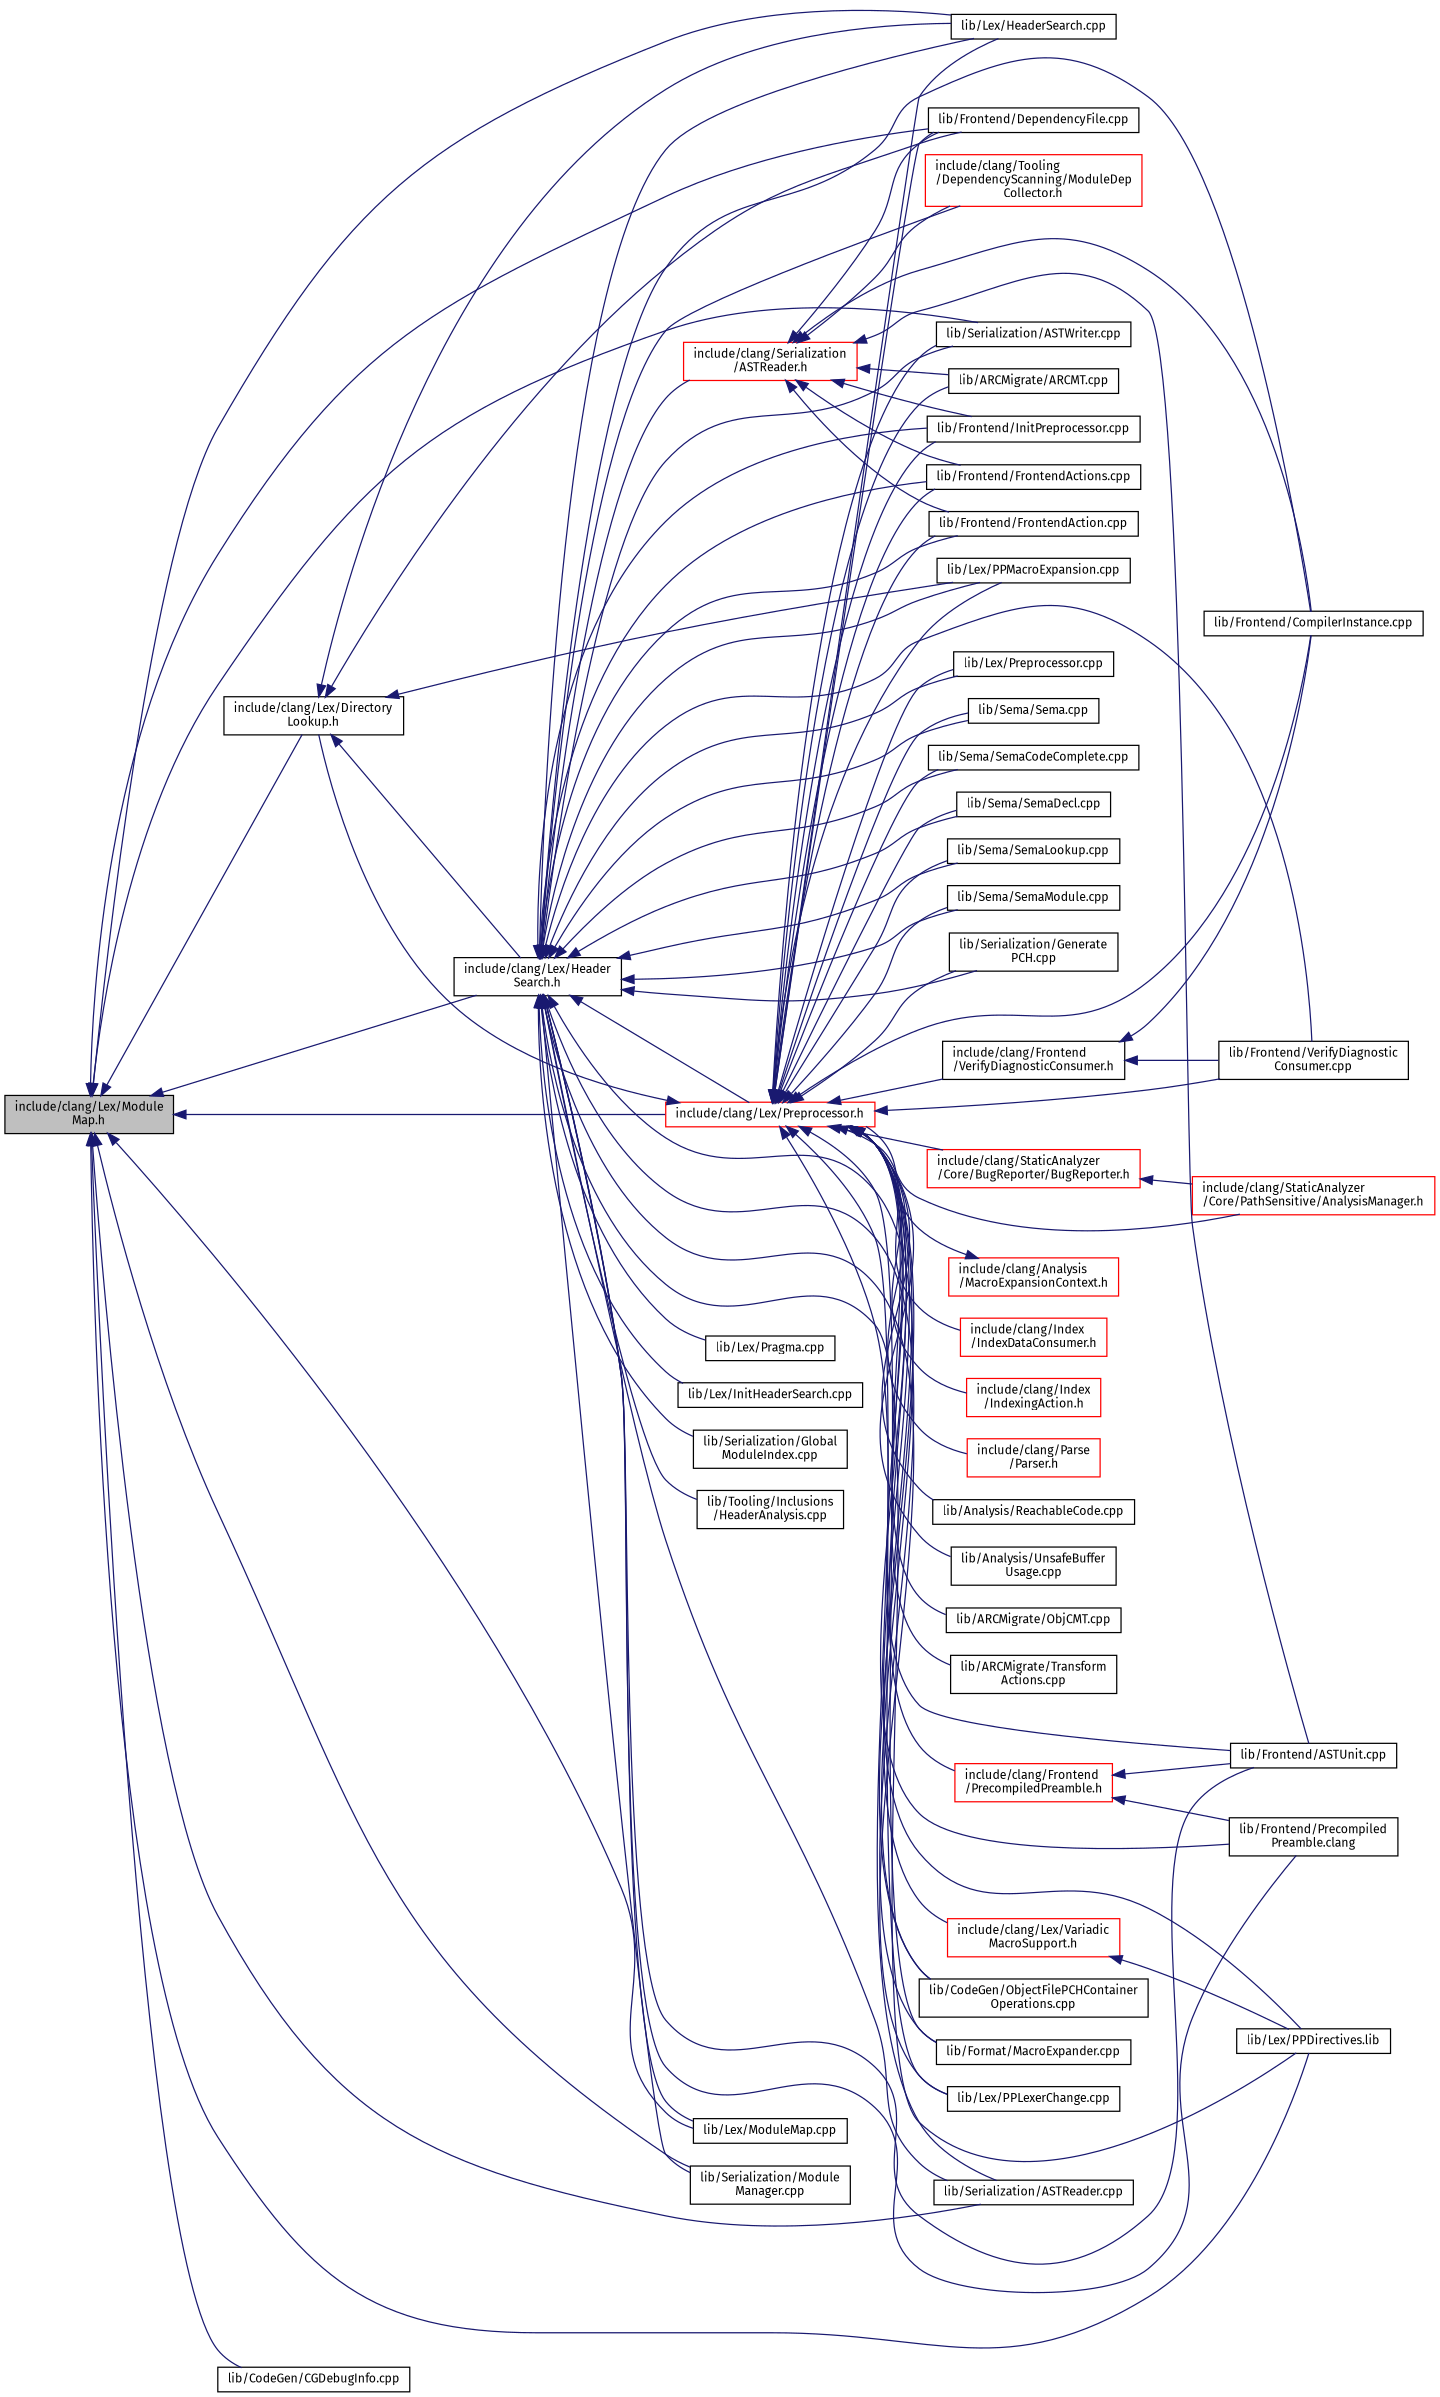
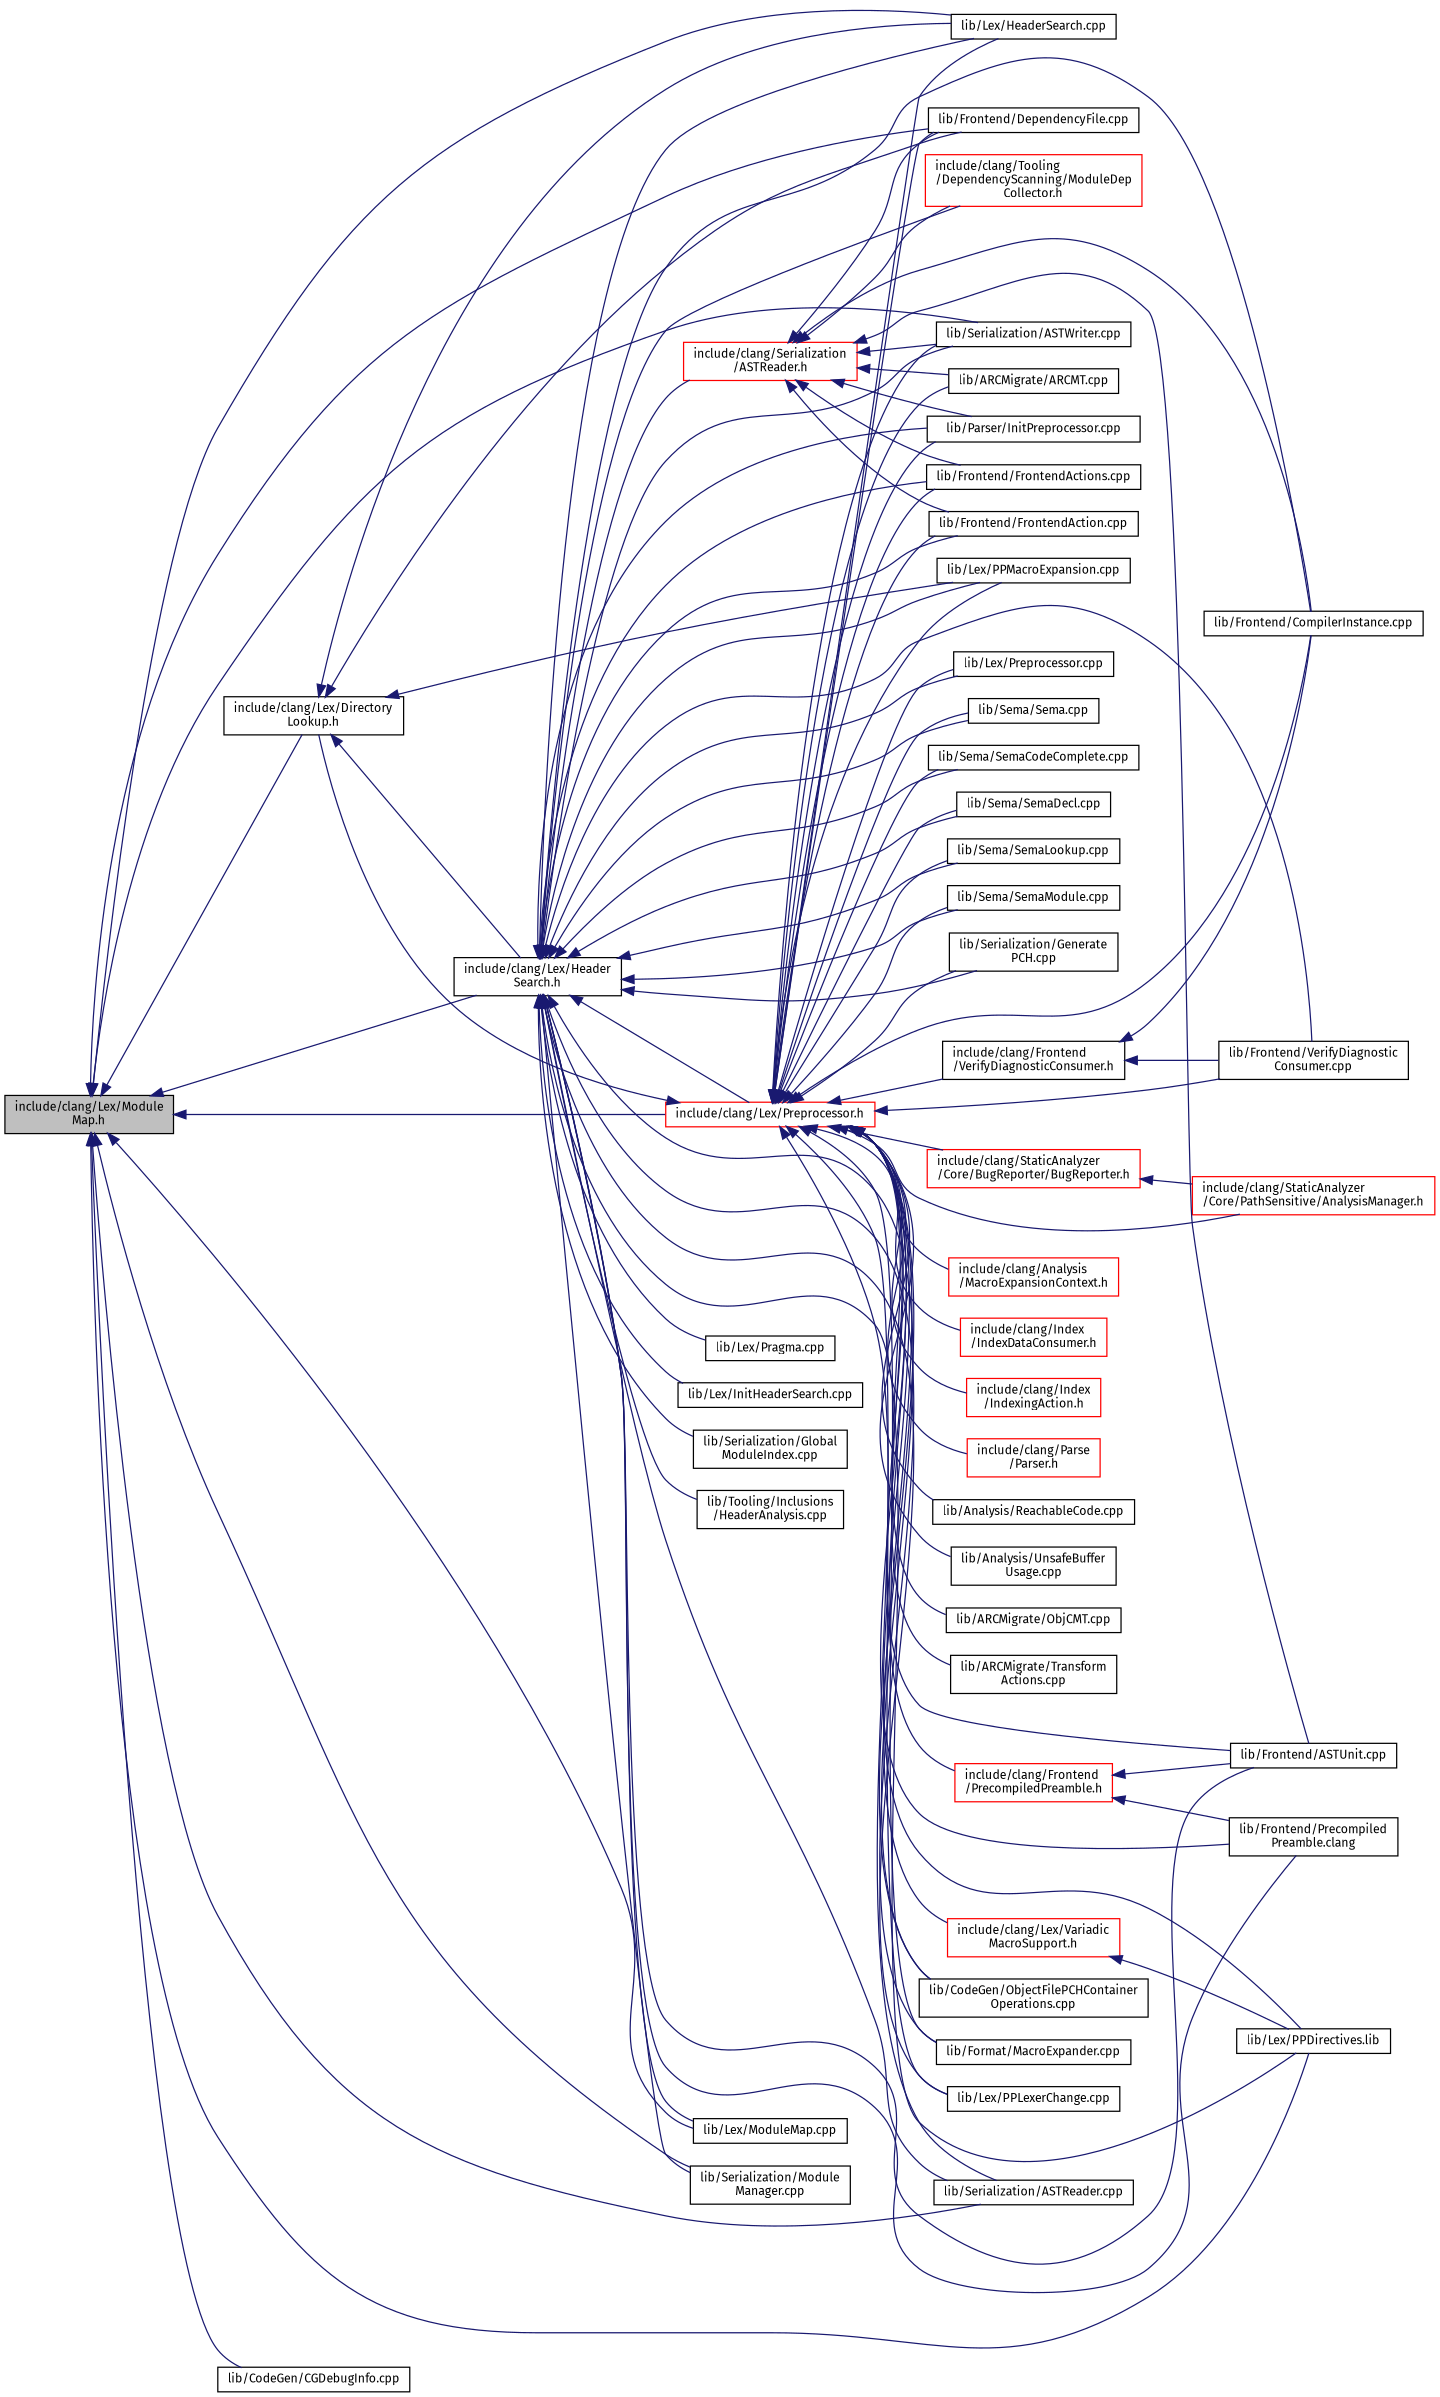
edge "lib/Serialization/ASTWriter.cpp" -> "include/clang/Serialization /ASTReader.h": added
node "lib/Frontend/InitPreprocessor.cpp": label "lib/Frontend/InitPreprocessor.cpp" -> "lib/Parser/InitPreprocessor.cpp"
edge "include/clang/Lex/Preprocessor.h" -> "include/clang/Analysis /MacroExpansionContext.h": reversed
